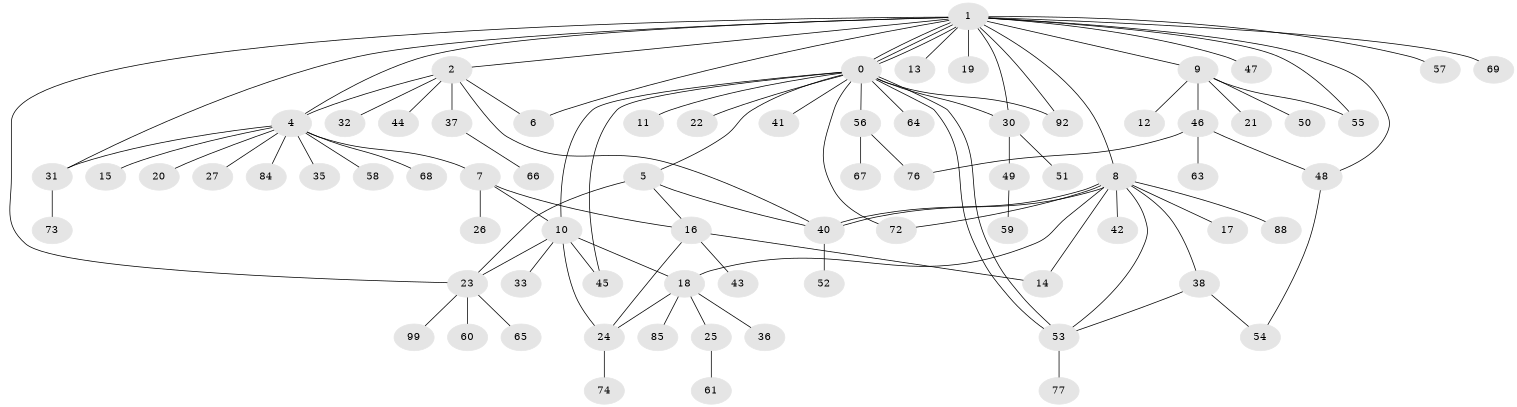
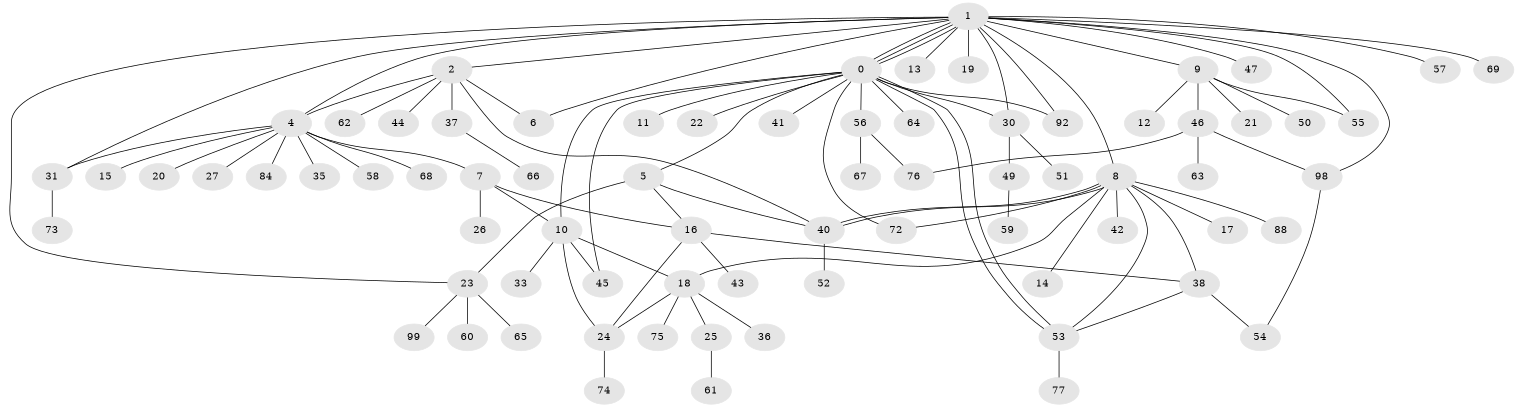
node "32": label "32" -> "62"
node "48": label "48" -> "98"
edge "10" -- "23": removed
edge "16" -- "14": now "16" -- "38"
node "85": label "85" -> "75"
